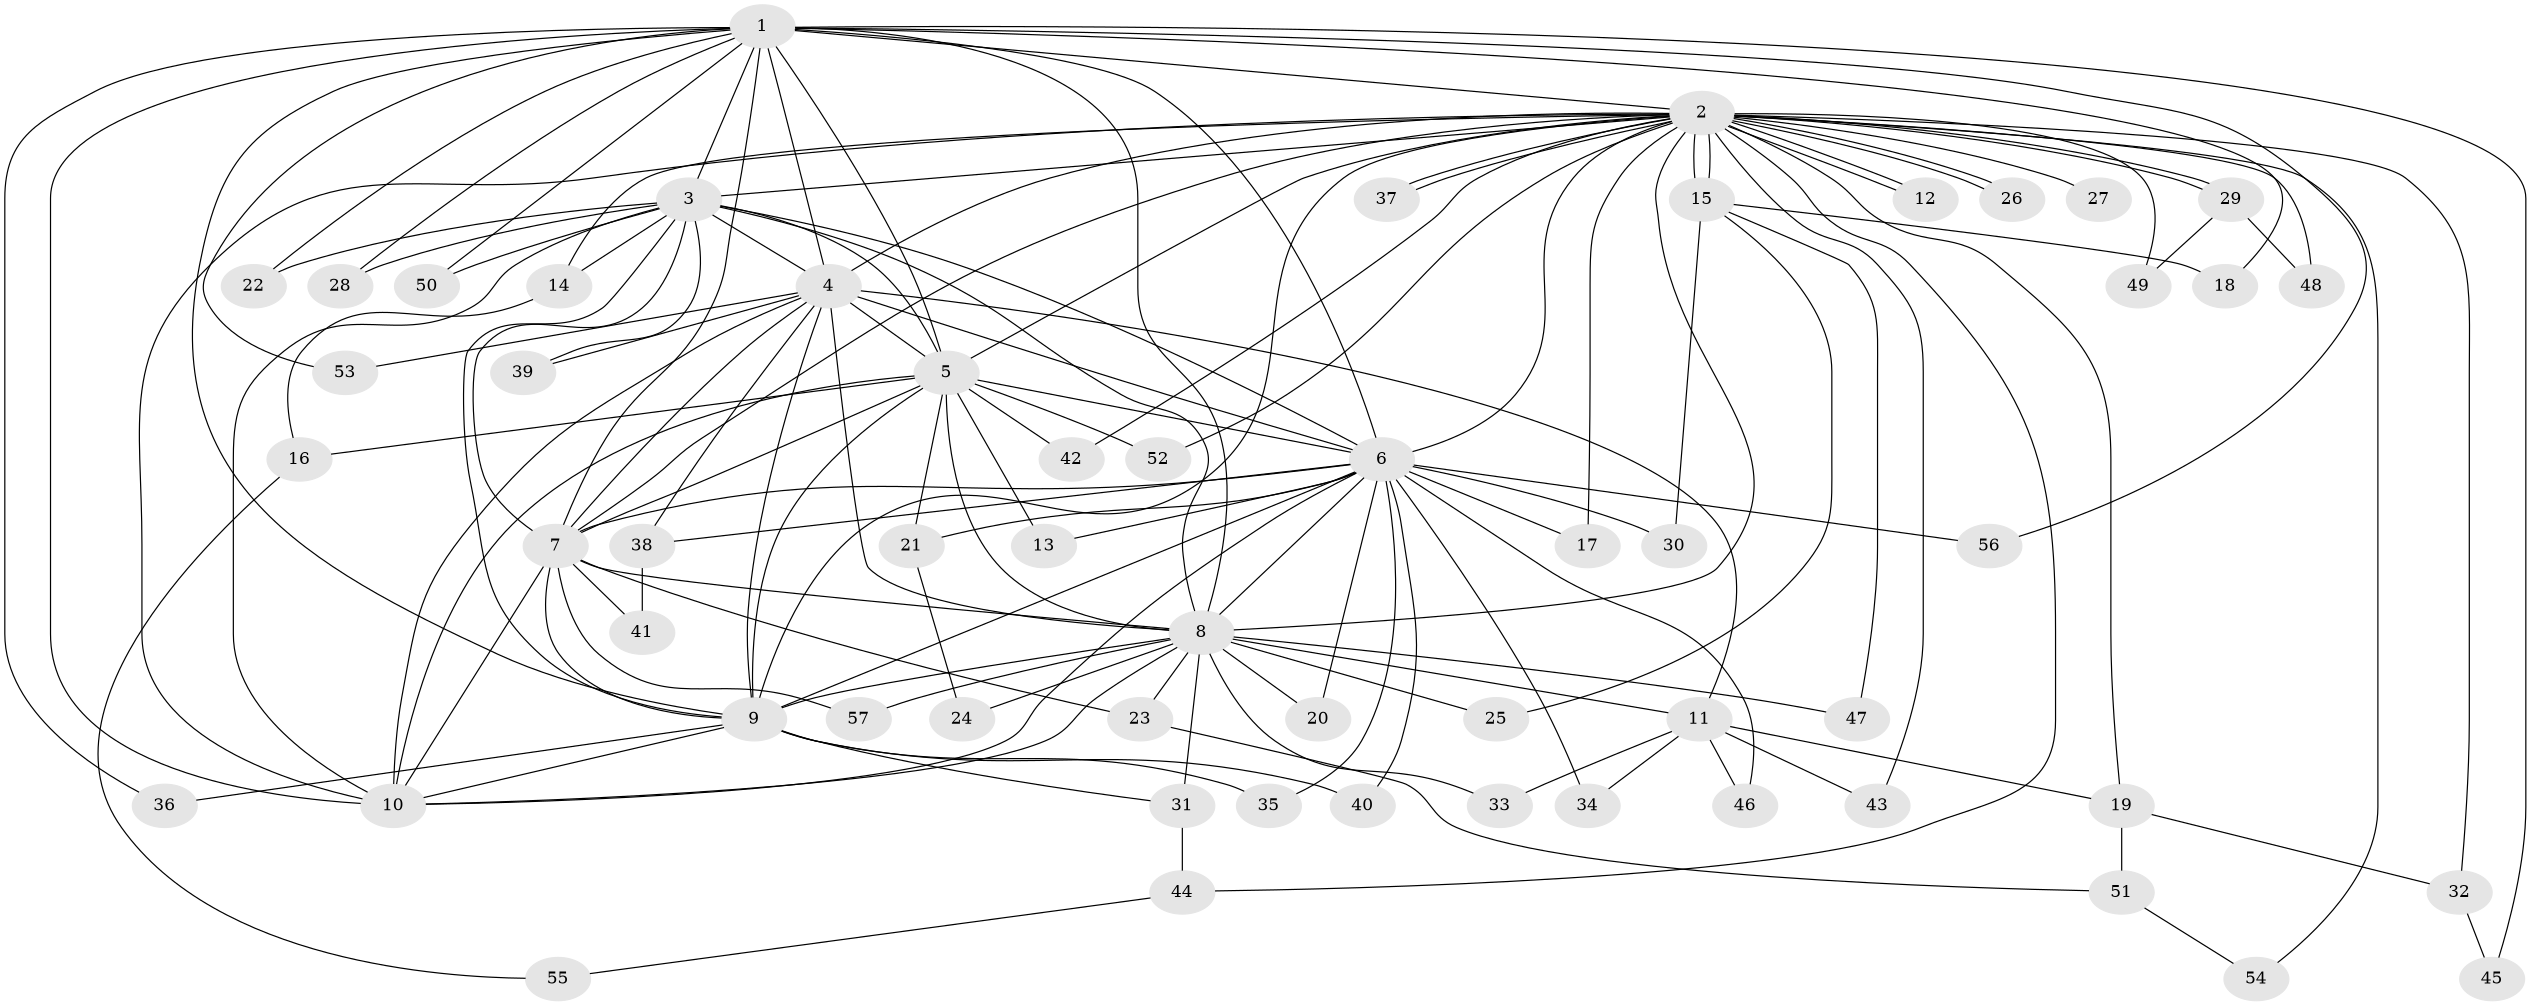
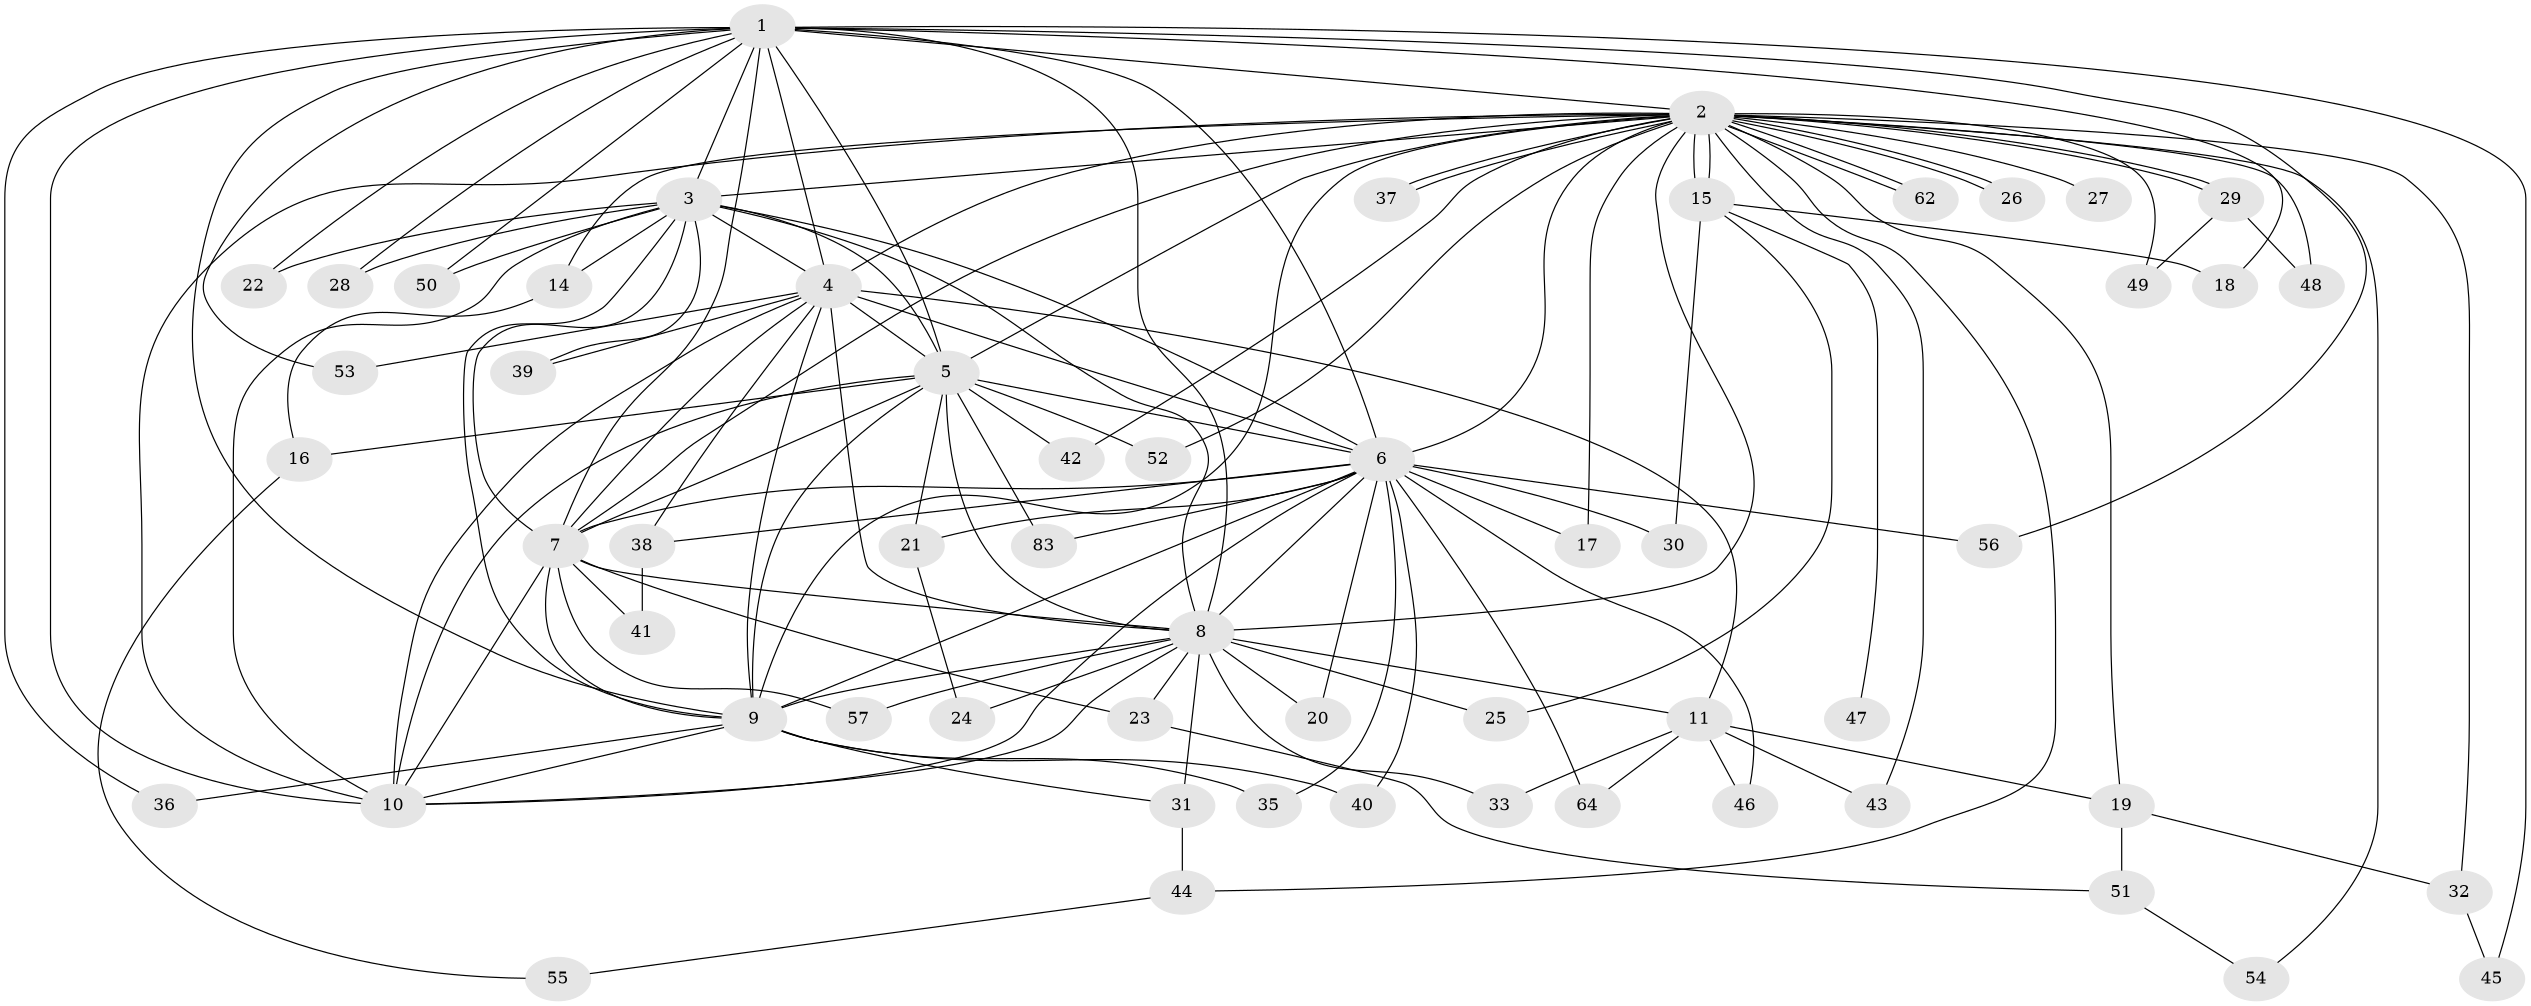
node "12": label "12" -> "62"
node "13": label "13" -> "83"
edge "8" -- "47": removed
node "34": label "34" -> "64"
